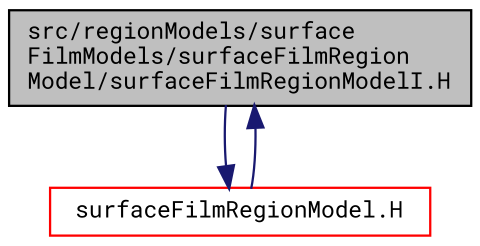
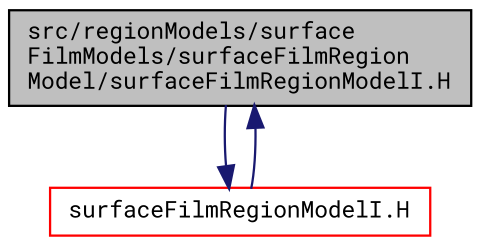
node "surfaceFilmRegionModel.H": label "surfaceFilmRegionModel.H" -> "surfaceFilmRegionModelI.H"
